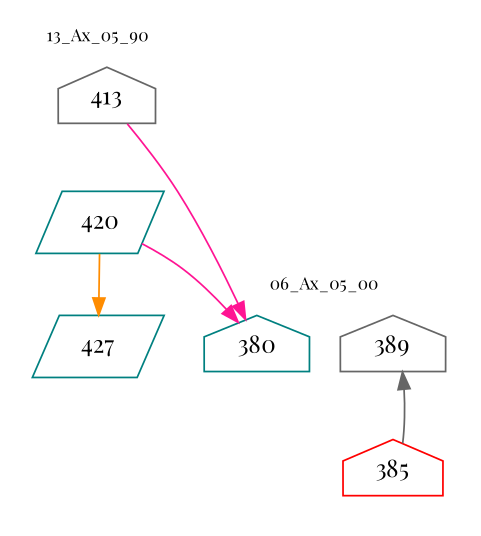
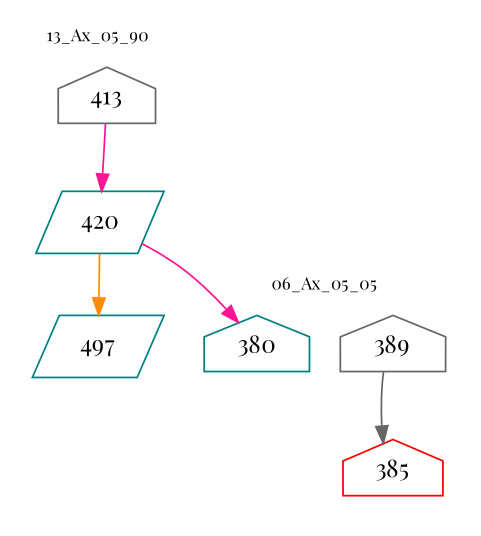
edge "413" -> "380": now "413" -> "420"
cluster "06_Ax_05_00": label "06_Ax_05_00" -> "06_Ax_05_05"
node "427": label "427" -> "497"
edge "385" -> "389": reversed
